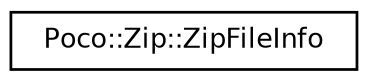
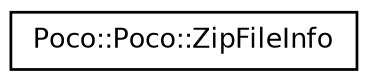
node "Poco::Zip::ZipFileInfo": label "Poco::Zip::ZipFileInfo" -> "Poco::Poco::ZipFileInfo"
